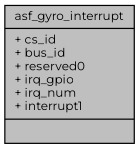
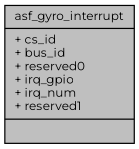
node "asf_gyro_interrupt": text "+ interrupt1" -> "+ reserved1"
